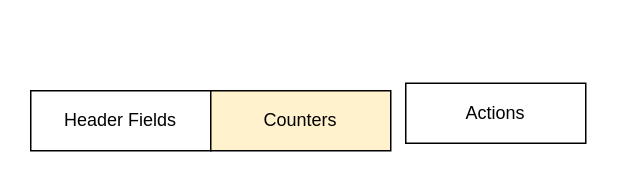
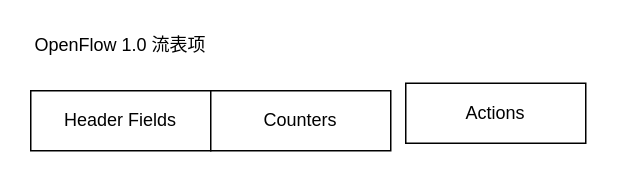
node "OpenFlow 1.0 流表项": added
node "Counters": fillcolor #fff2cc -> #ffffff
